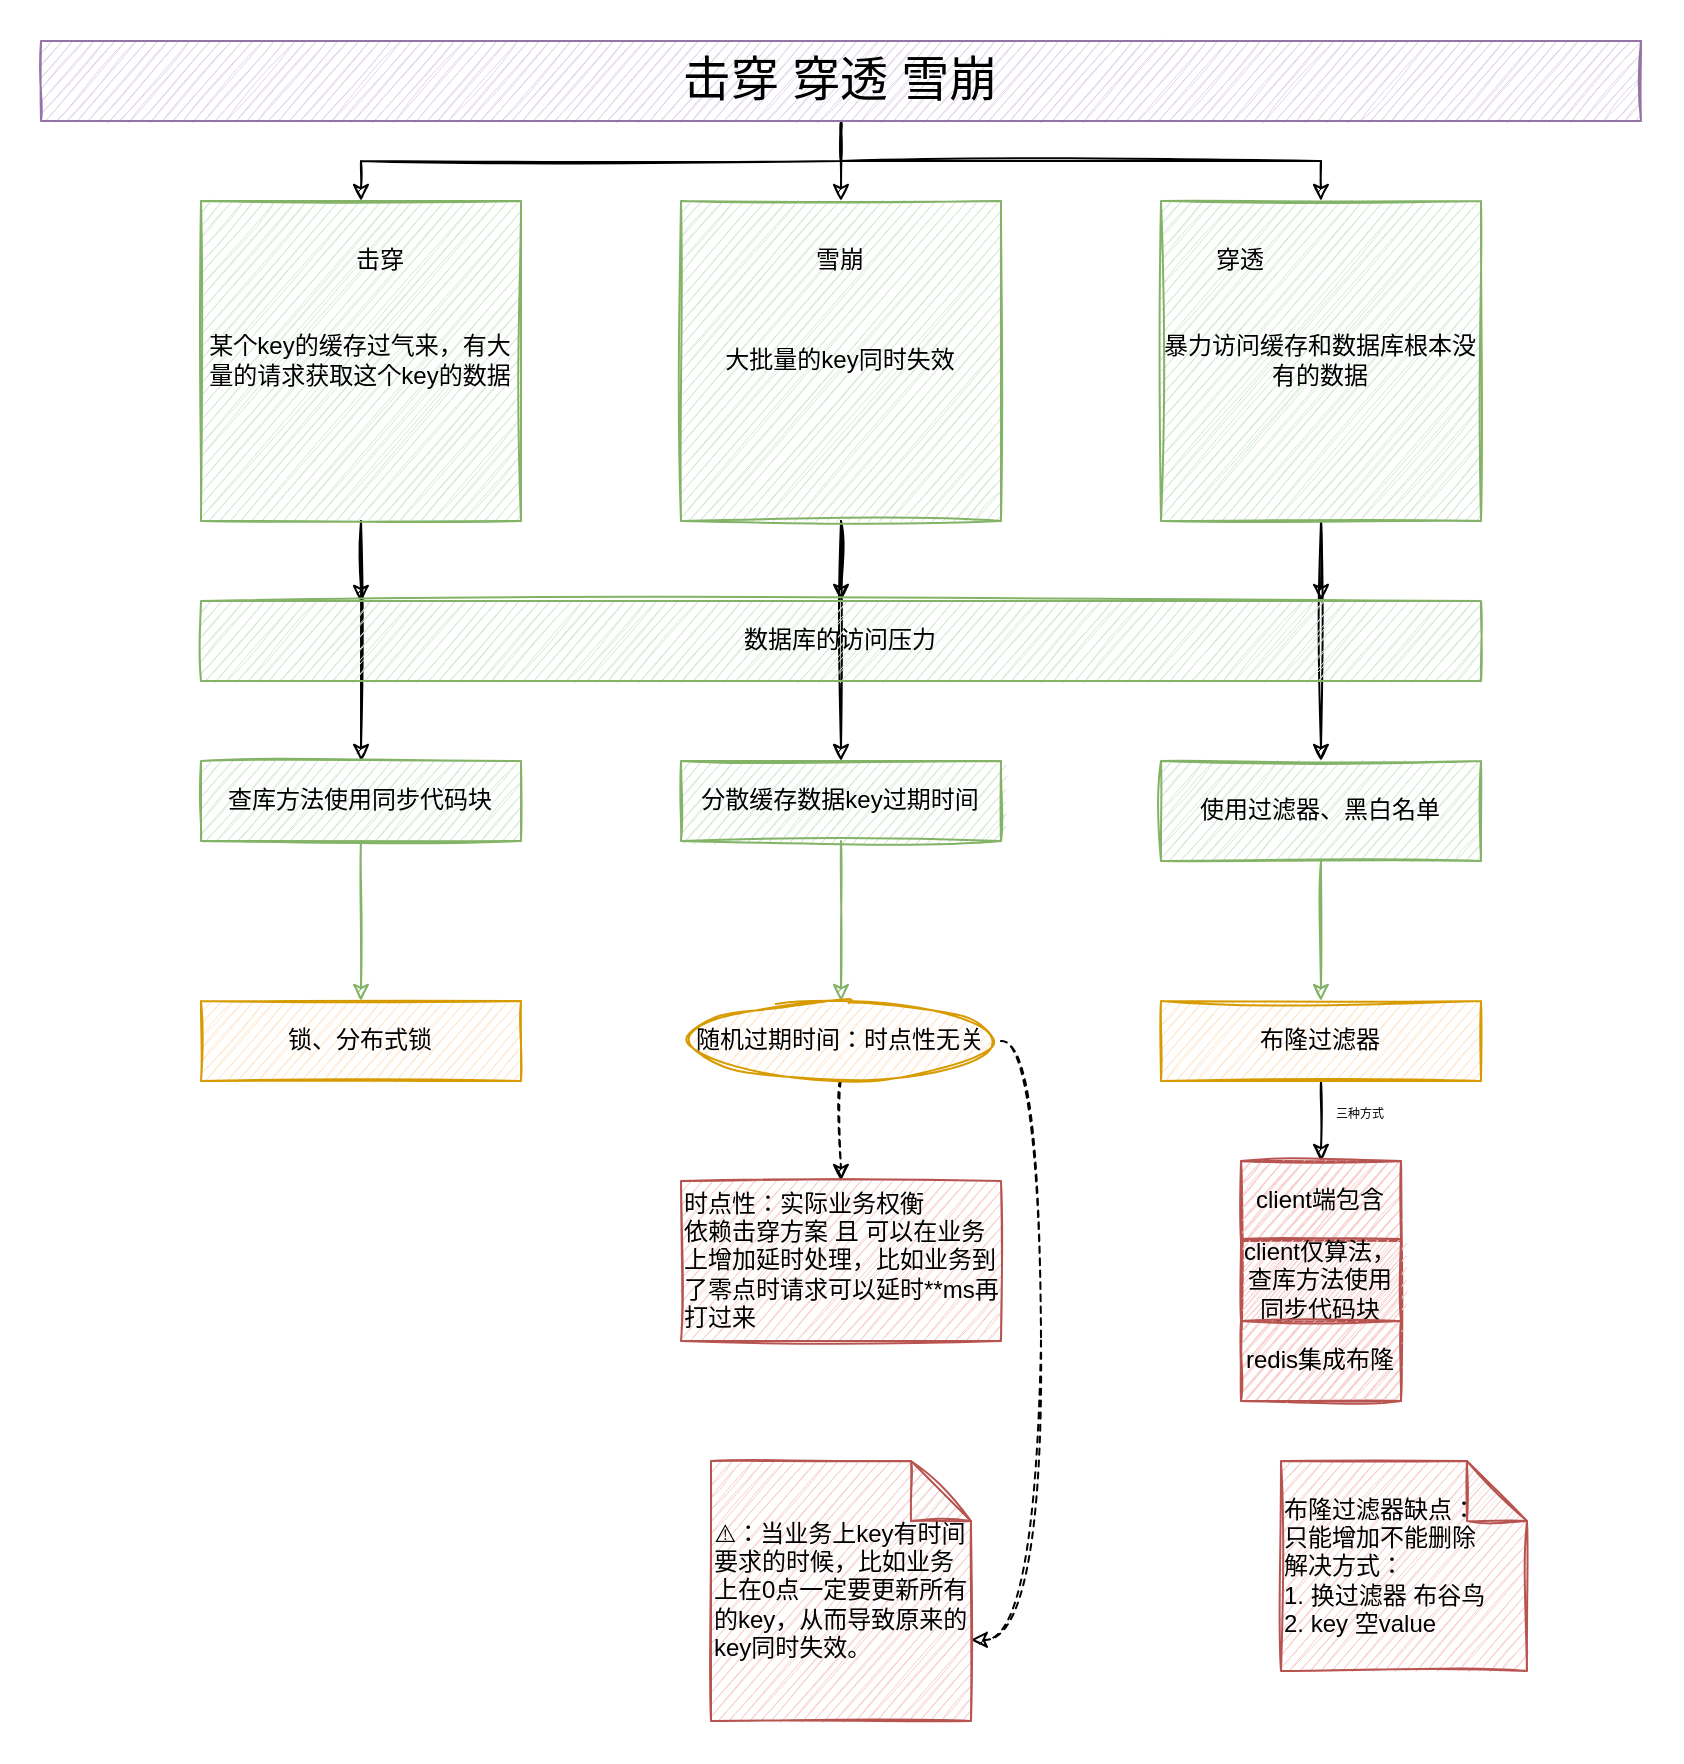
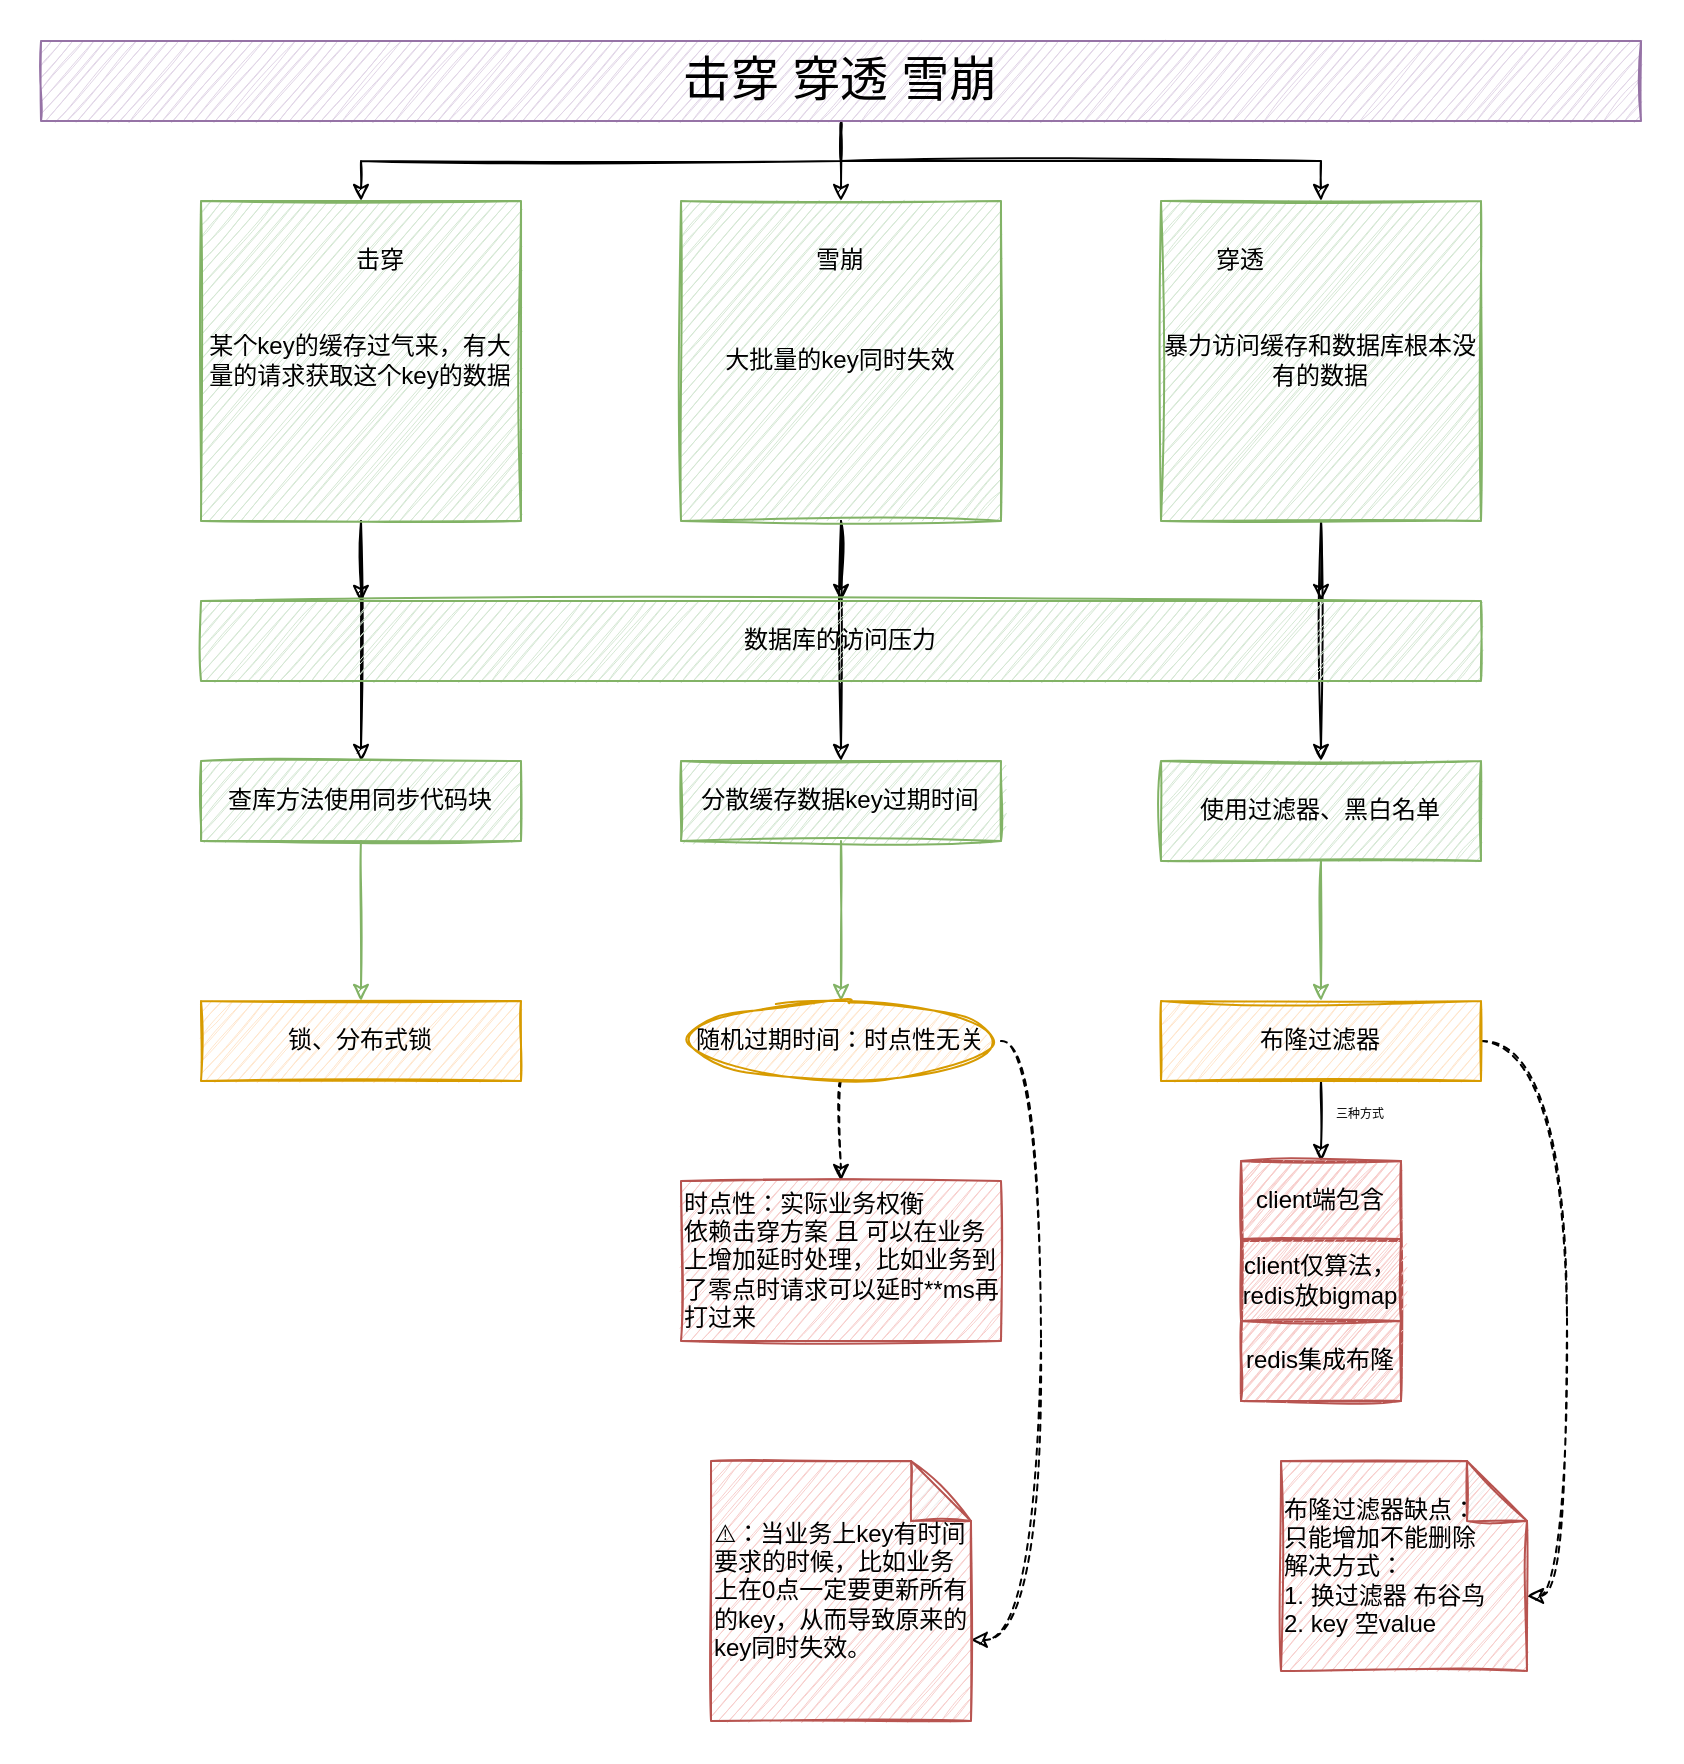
node "client仅算法， 查库方法使用同步代码块": label "client仅算法， 查库方法使用同步代码块" -> "client仅算法， redis放bigmap"
edge "布隆过滤器" -> "布隆过滤器缺点： 只能增加不能删除 解决方式： 1. 换过滤器 布谷鸟 2. key 空value": added
